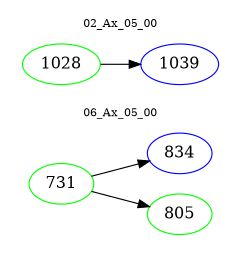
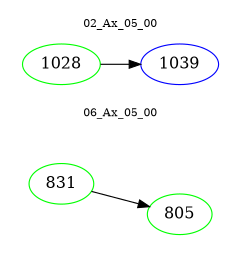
node "834": removed
node "731": label "731" -> "831"
